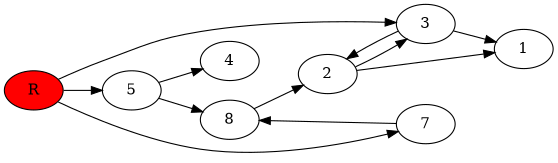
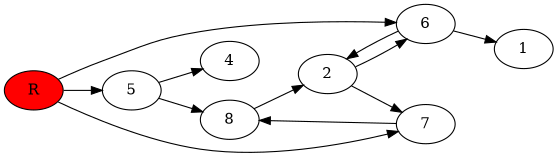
node "3": label "3" -> "6"
edge "2" -> "1": now "2" -> "7"
